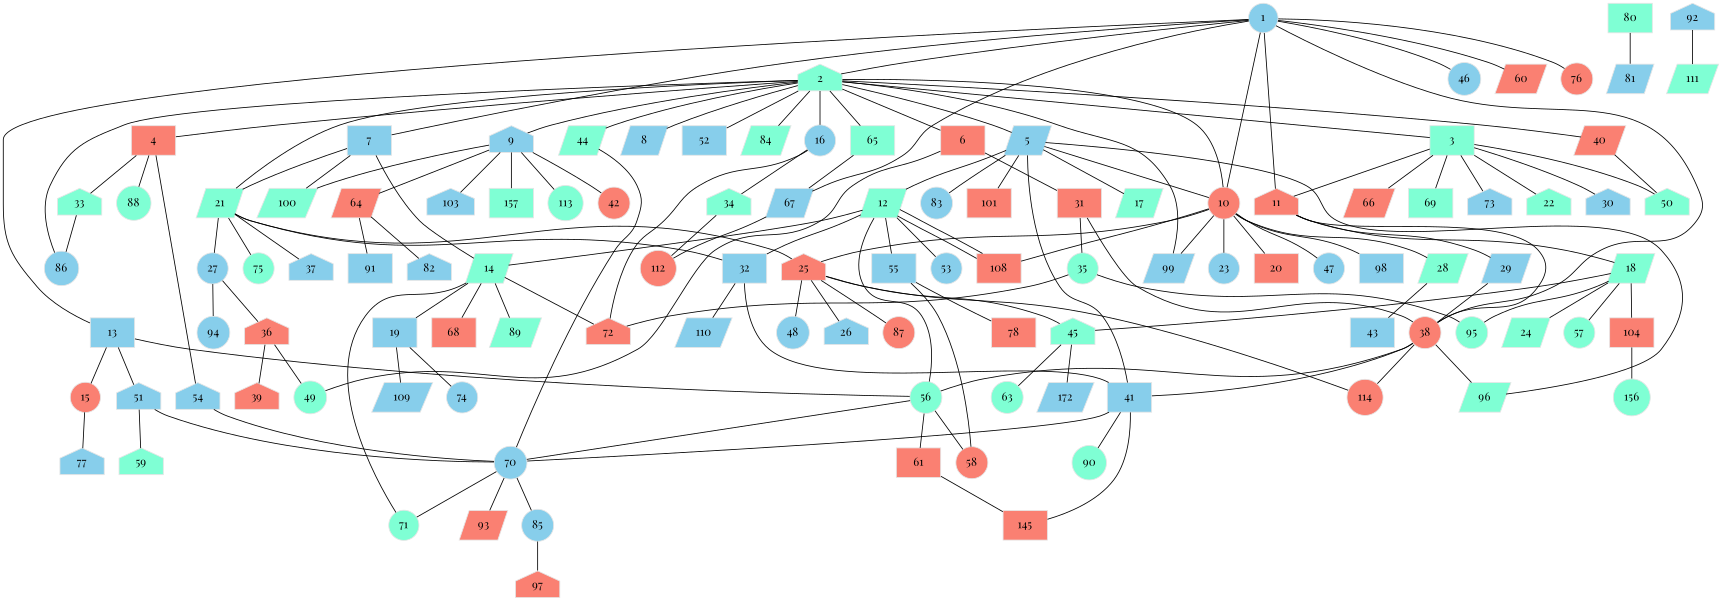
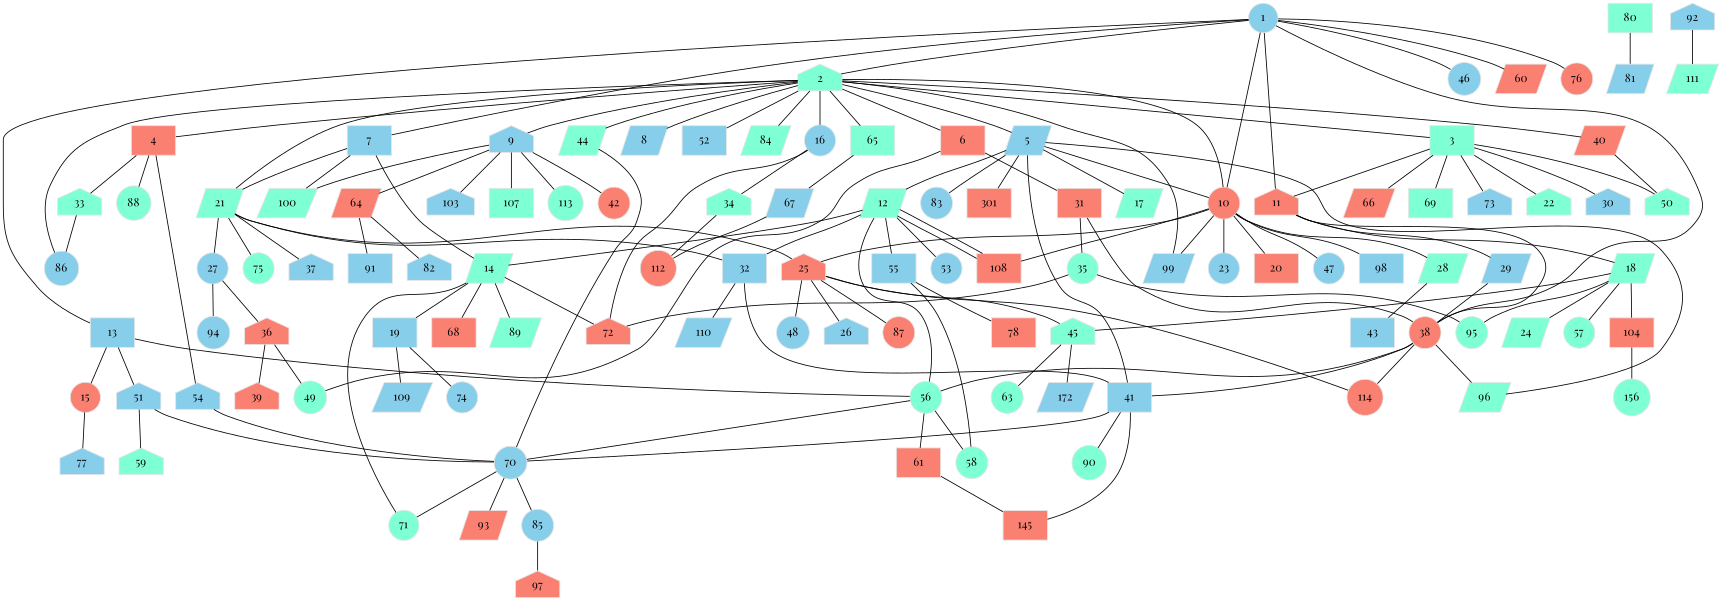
edge "1" -- "67": removed
node "157": label "157" -> "107"
node "101": label "101" -> "301"
node "58": fillcolor salmon -> aquamarine
